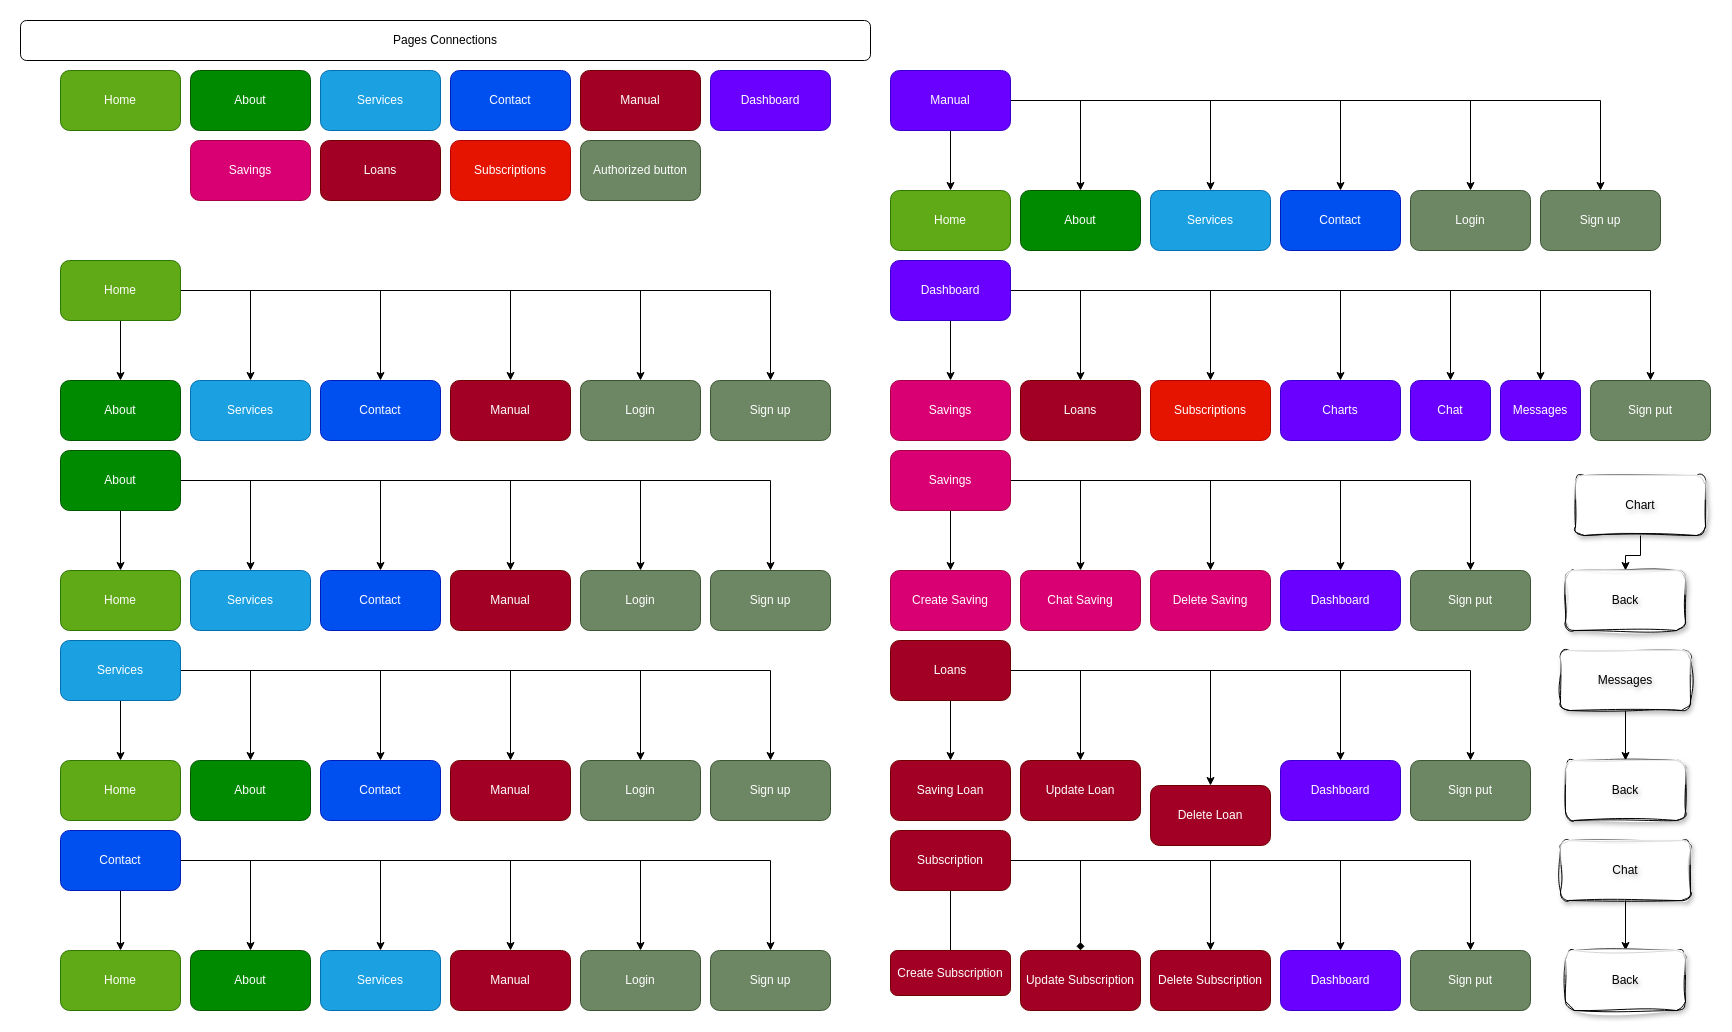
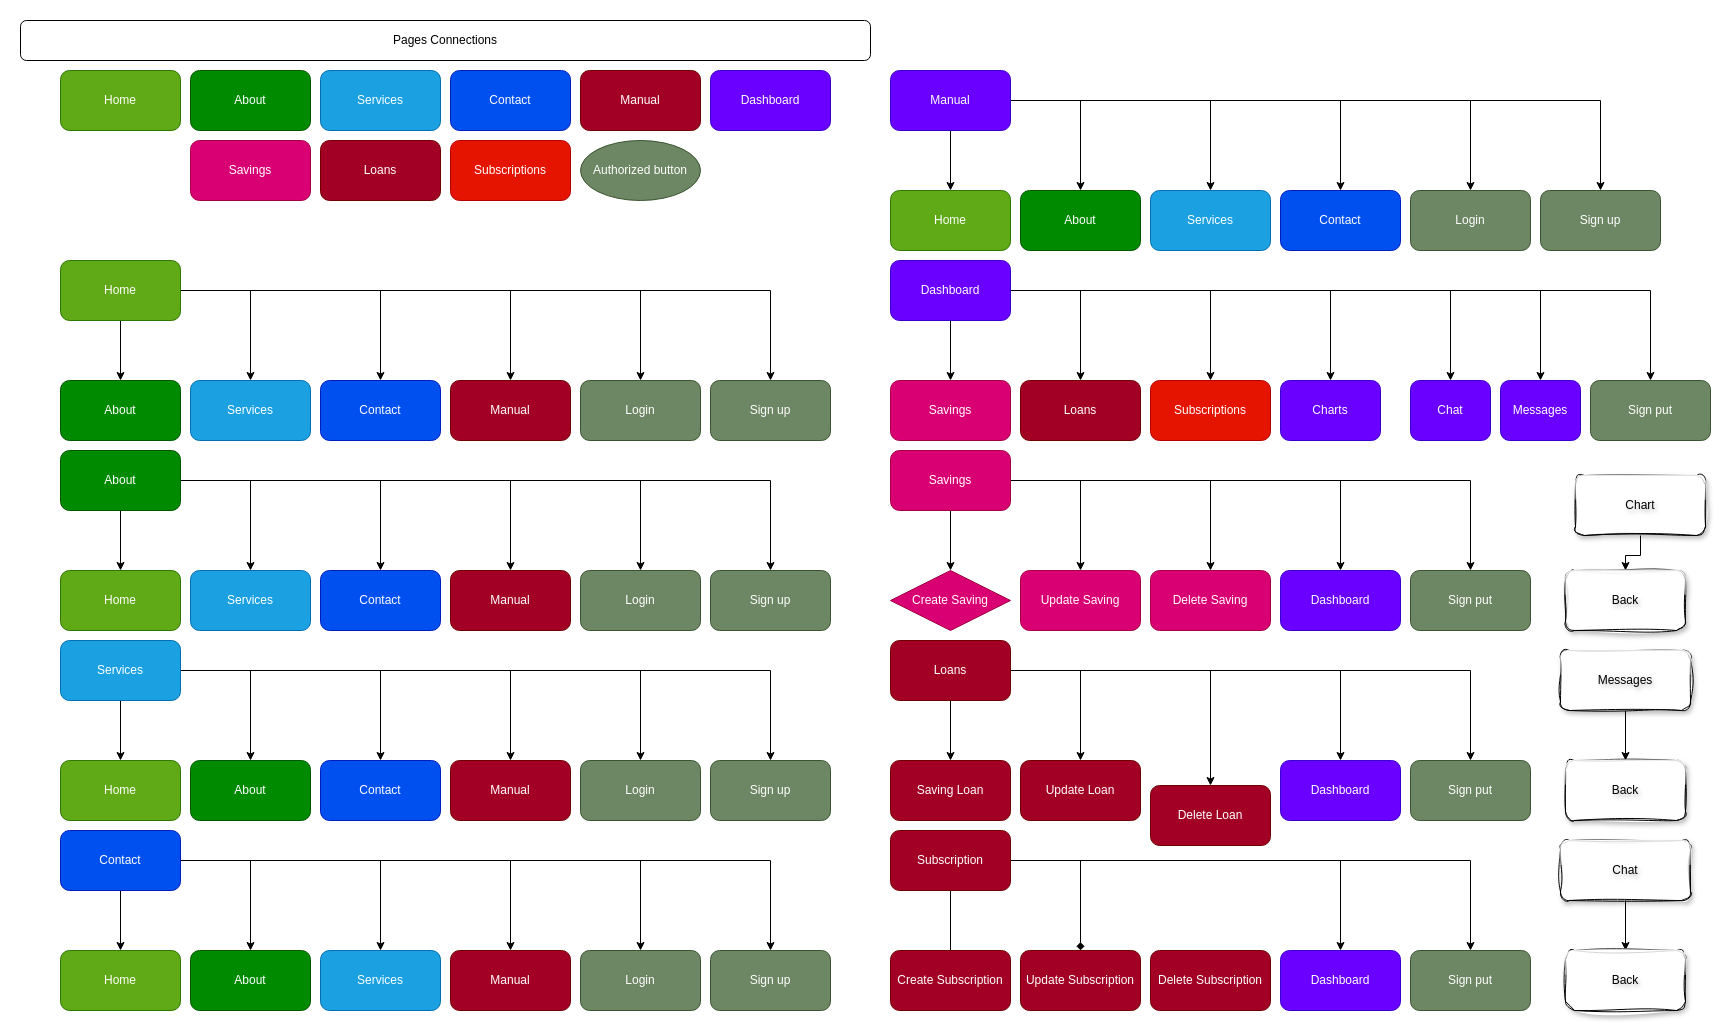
node "Authorized button": shape rounded rectangle -> ellipse
node "Charts": size 120x60 -> 100x60
node "Create Saving": shape rounded rectangle -> diamond
node "Chat Saving": label "Chat Saving" -> "Update Saving"
edge "Subscription" -> "Delete Subscription": removed
node "Create Subscription": size 120x45 -> 120x60
